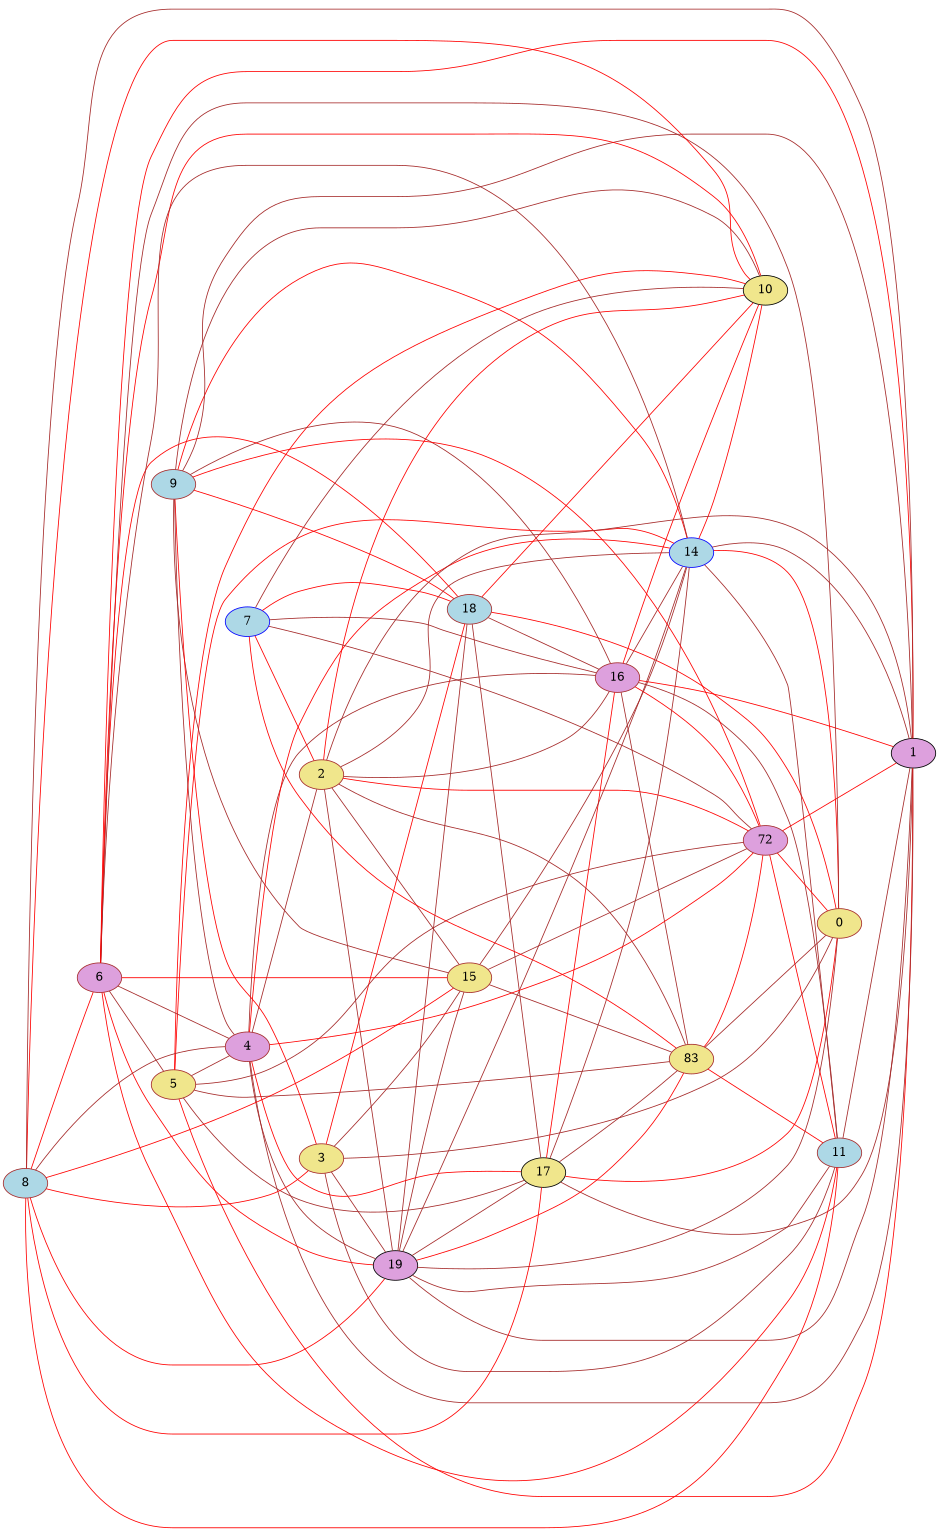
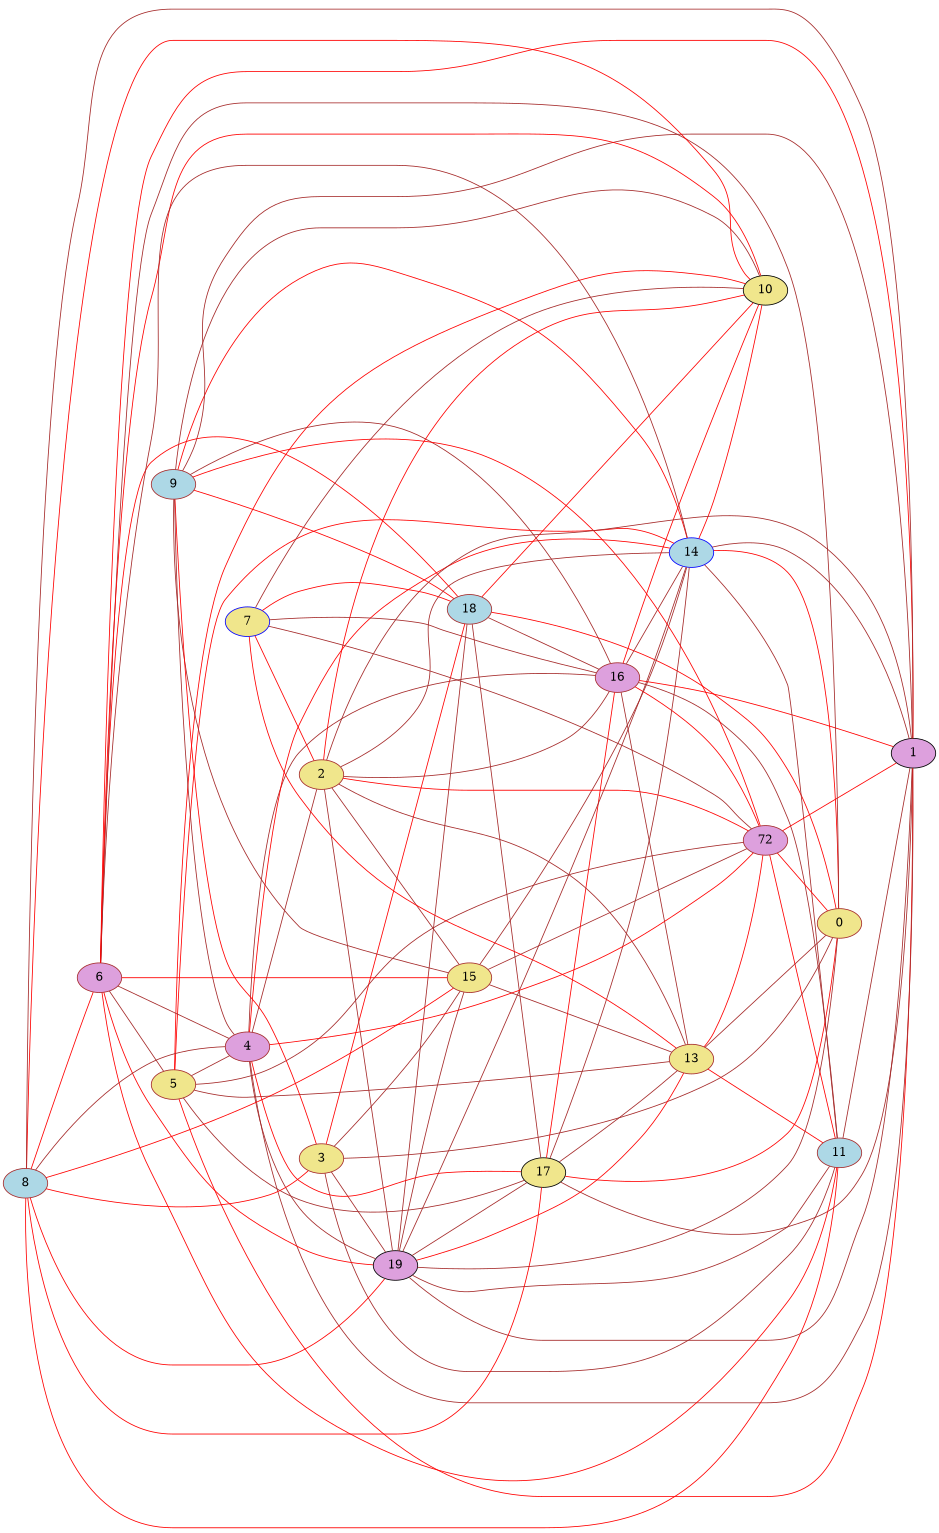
node "7": fillcolor lightblue -> khaki
node "83": label "83" -> "13"
